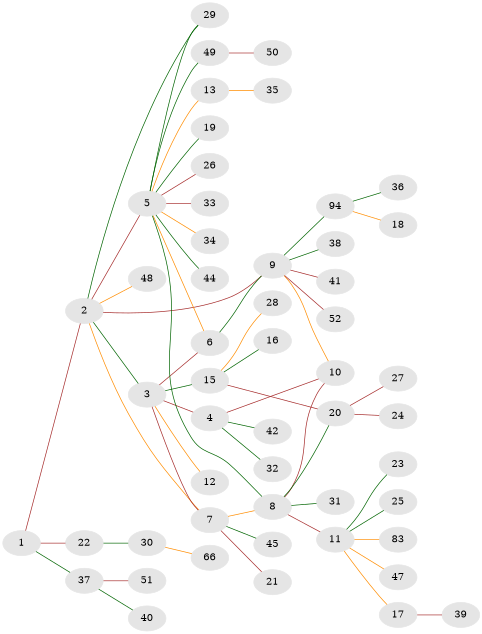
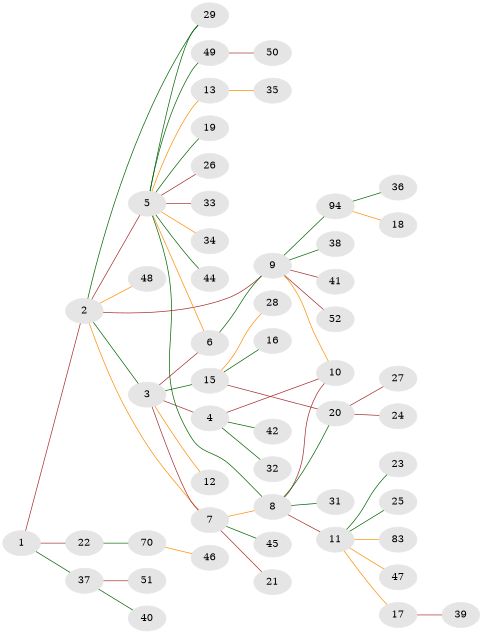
node "30": label "30" -> "70"
node "66": label "66" -> "46"
